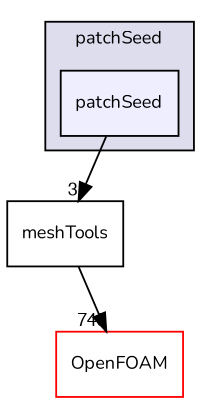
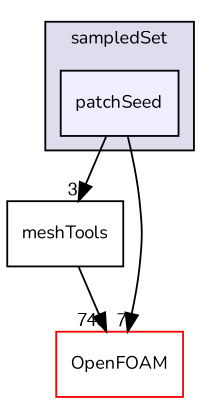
cluster "patchSeed": label "patchSeed" -> "sampledSet"
edge "patchSeed" -> "OpenFOAM": added
